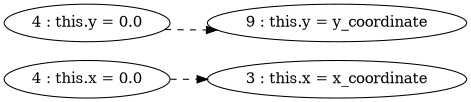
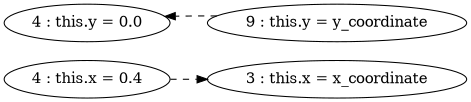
edge "4 : this.y = 0.0" -> "9 : this.y = y_coordinate": reversed
node "4 : this.x = 0.0": label "4 : this.x = 0.0" -> "4 : this.x = 0.4"
